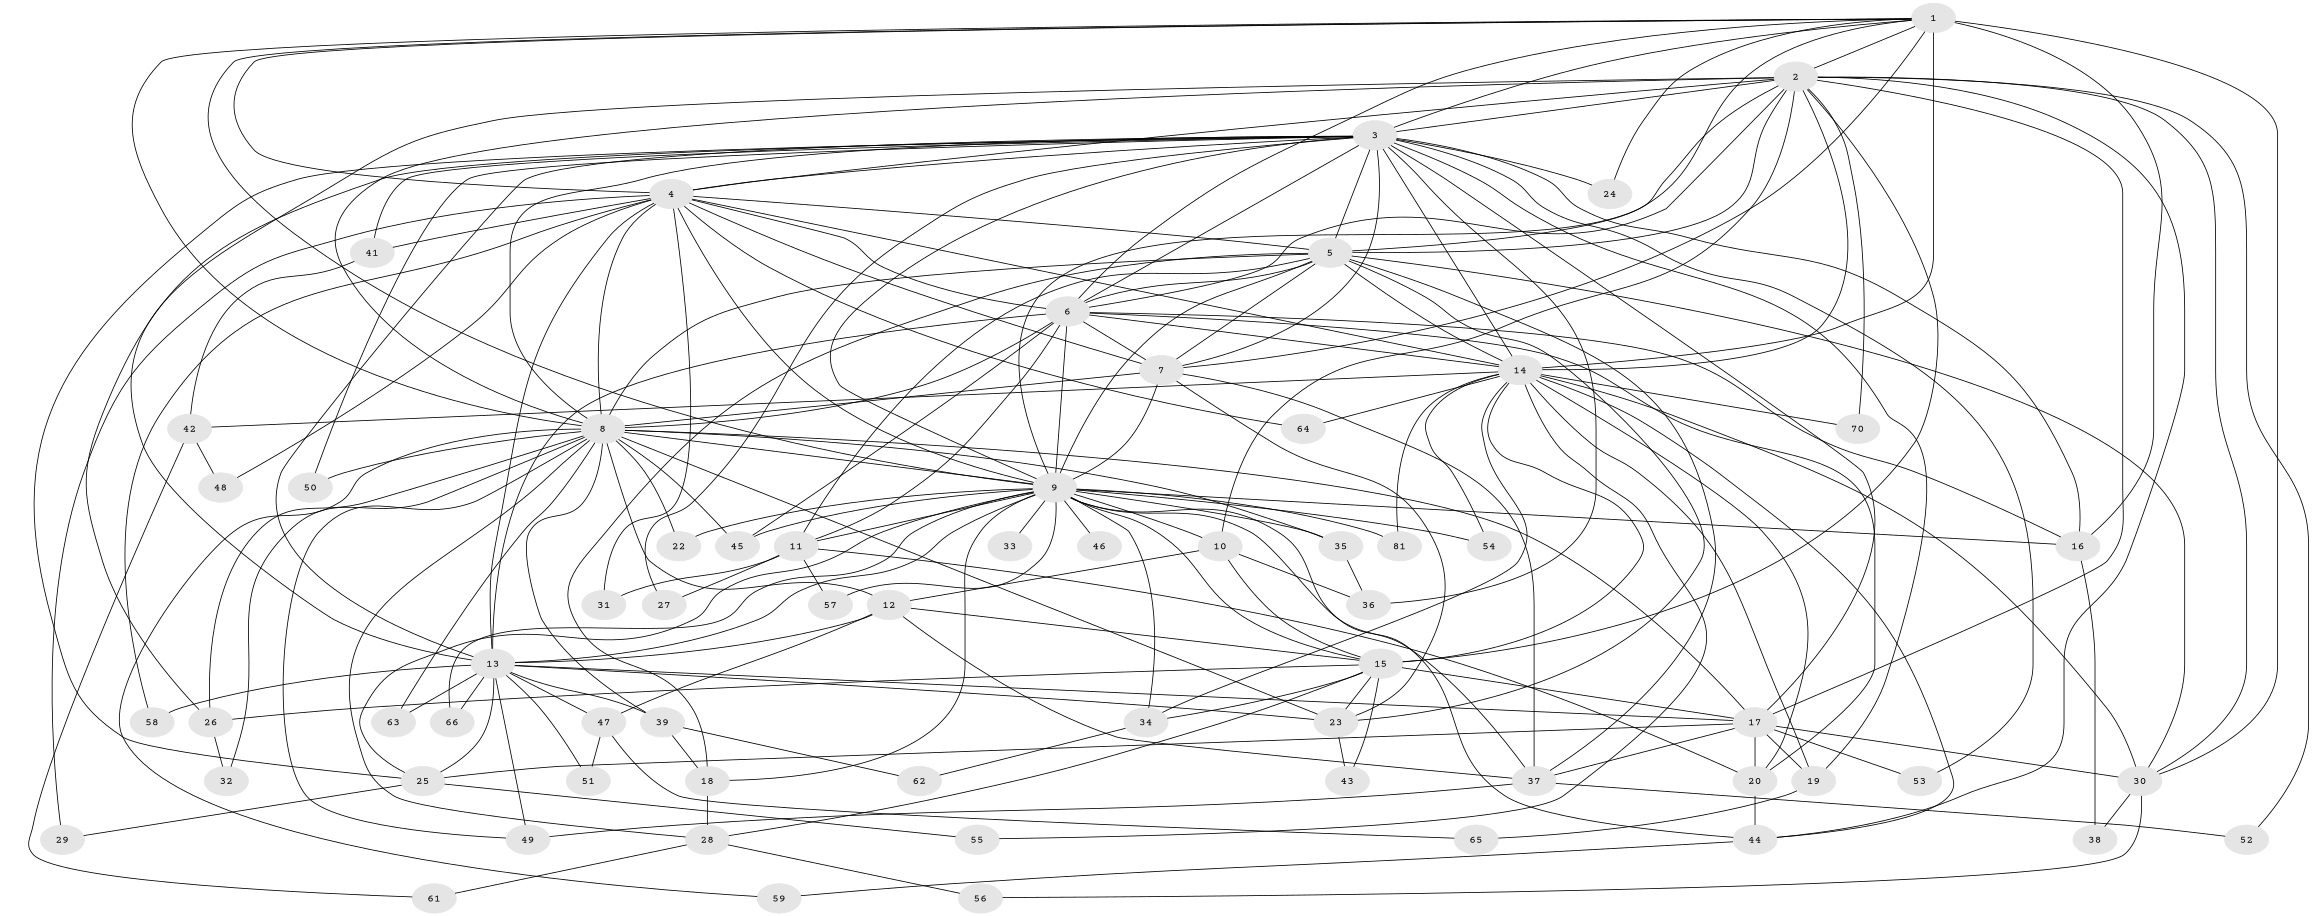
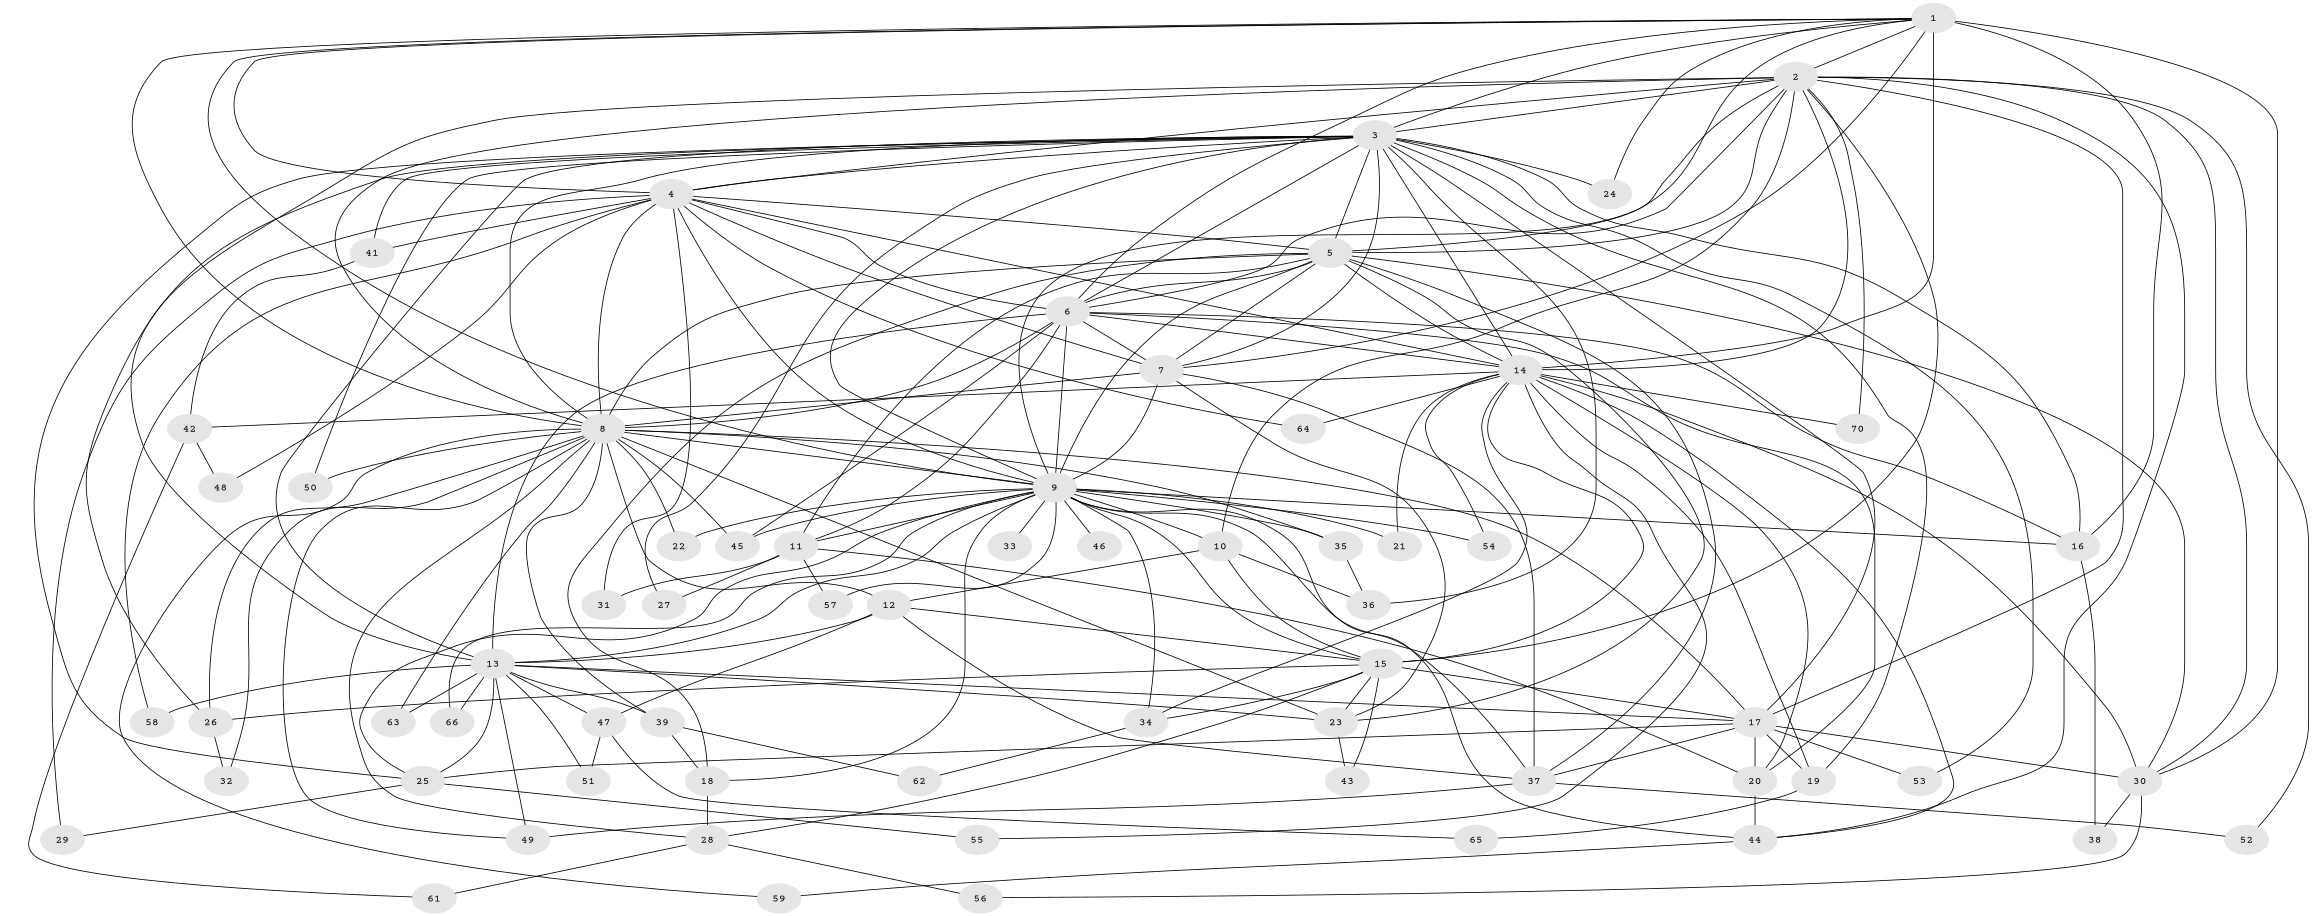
edge "4" -- "13": removed
node "81": label "81" -> "21"
